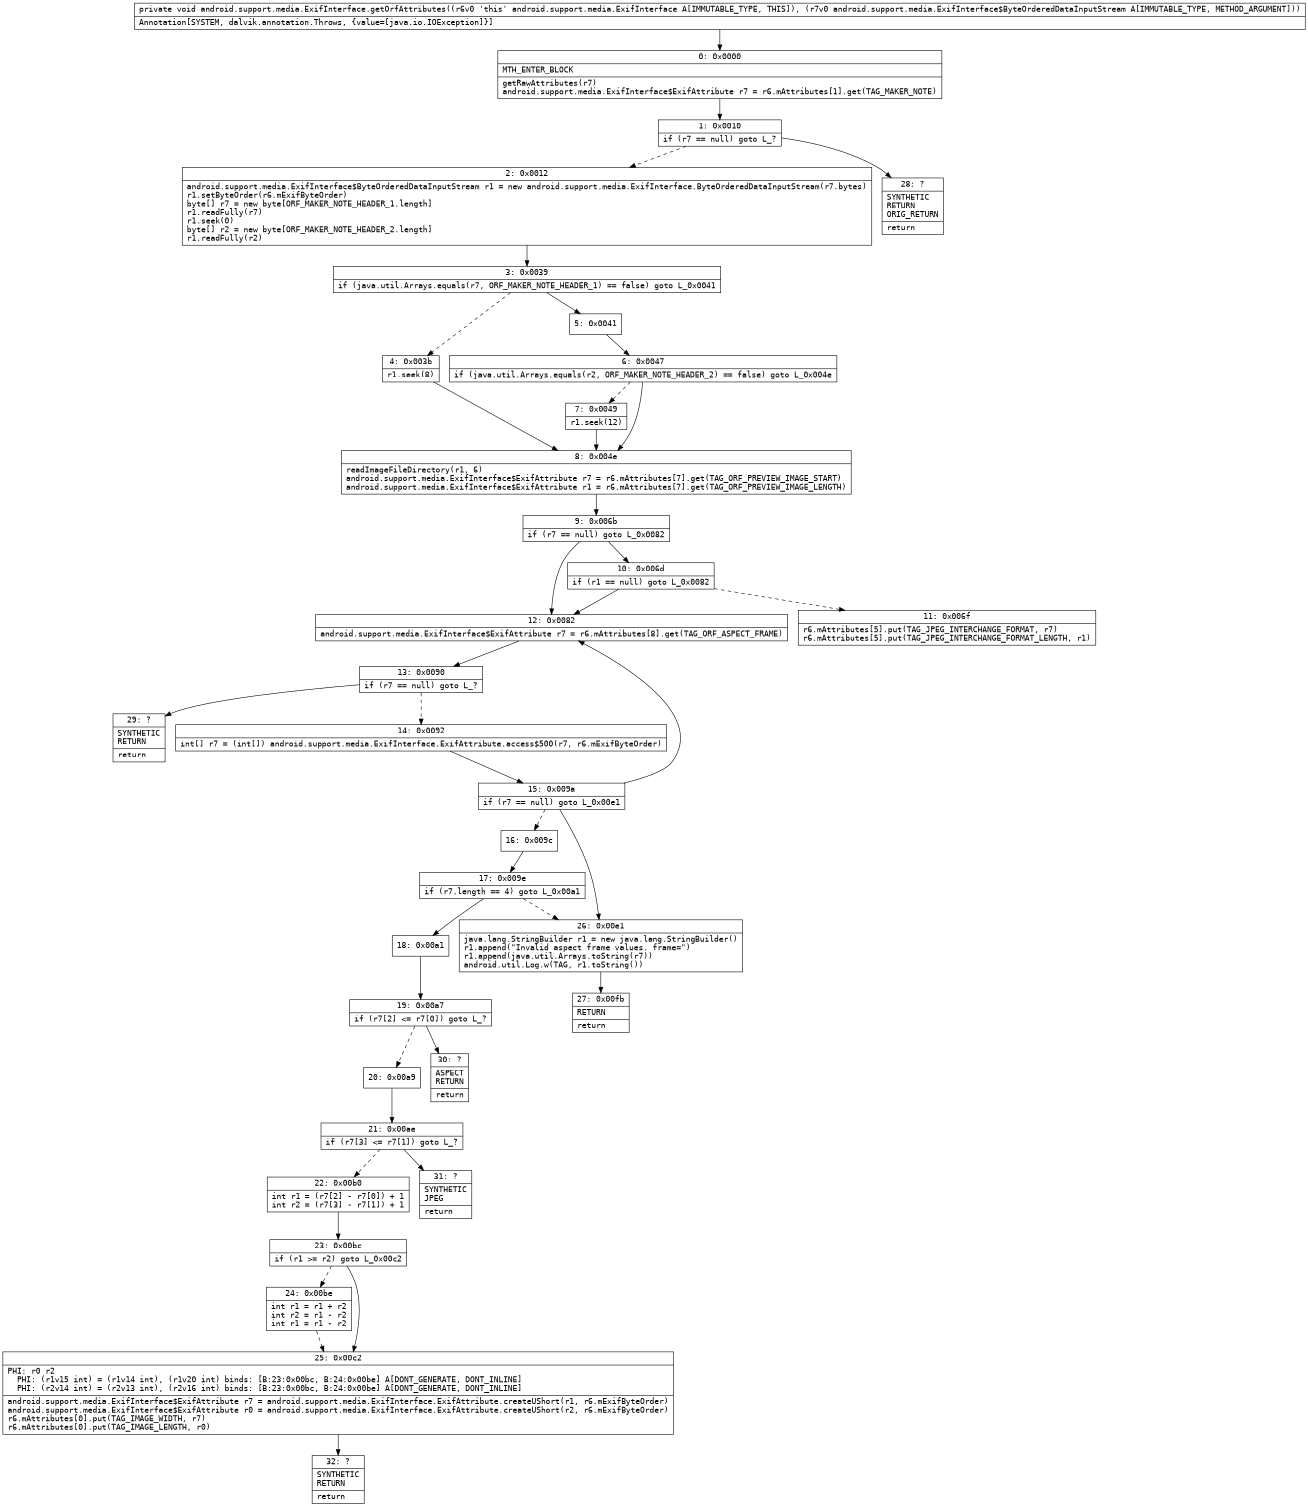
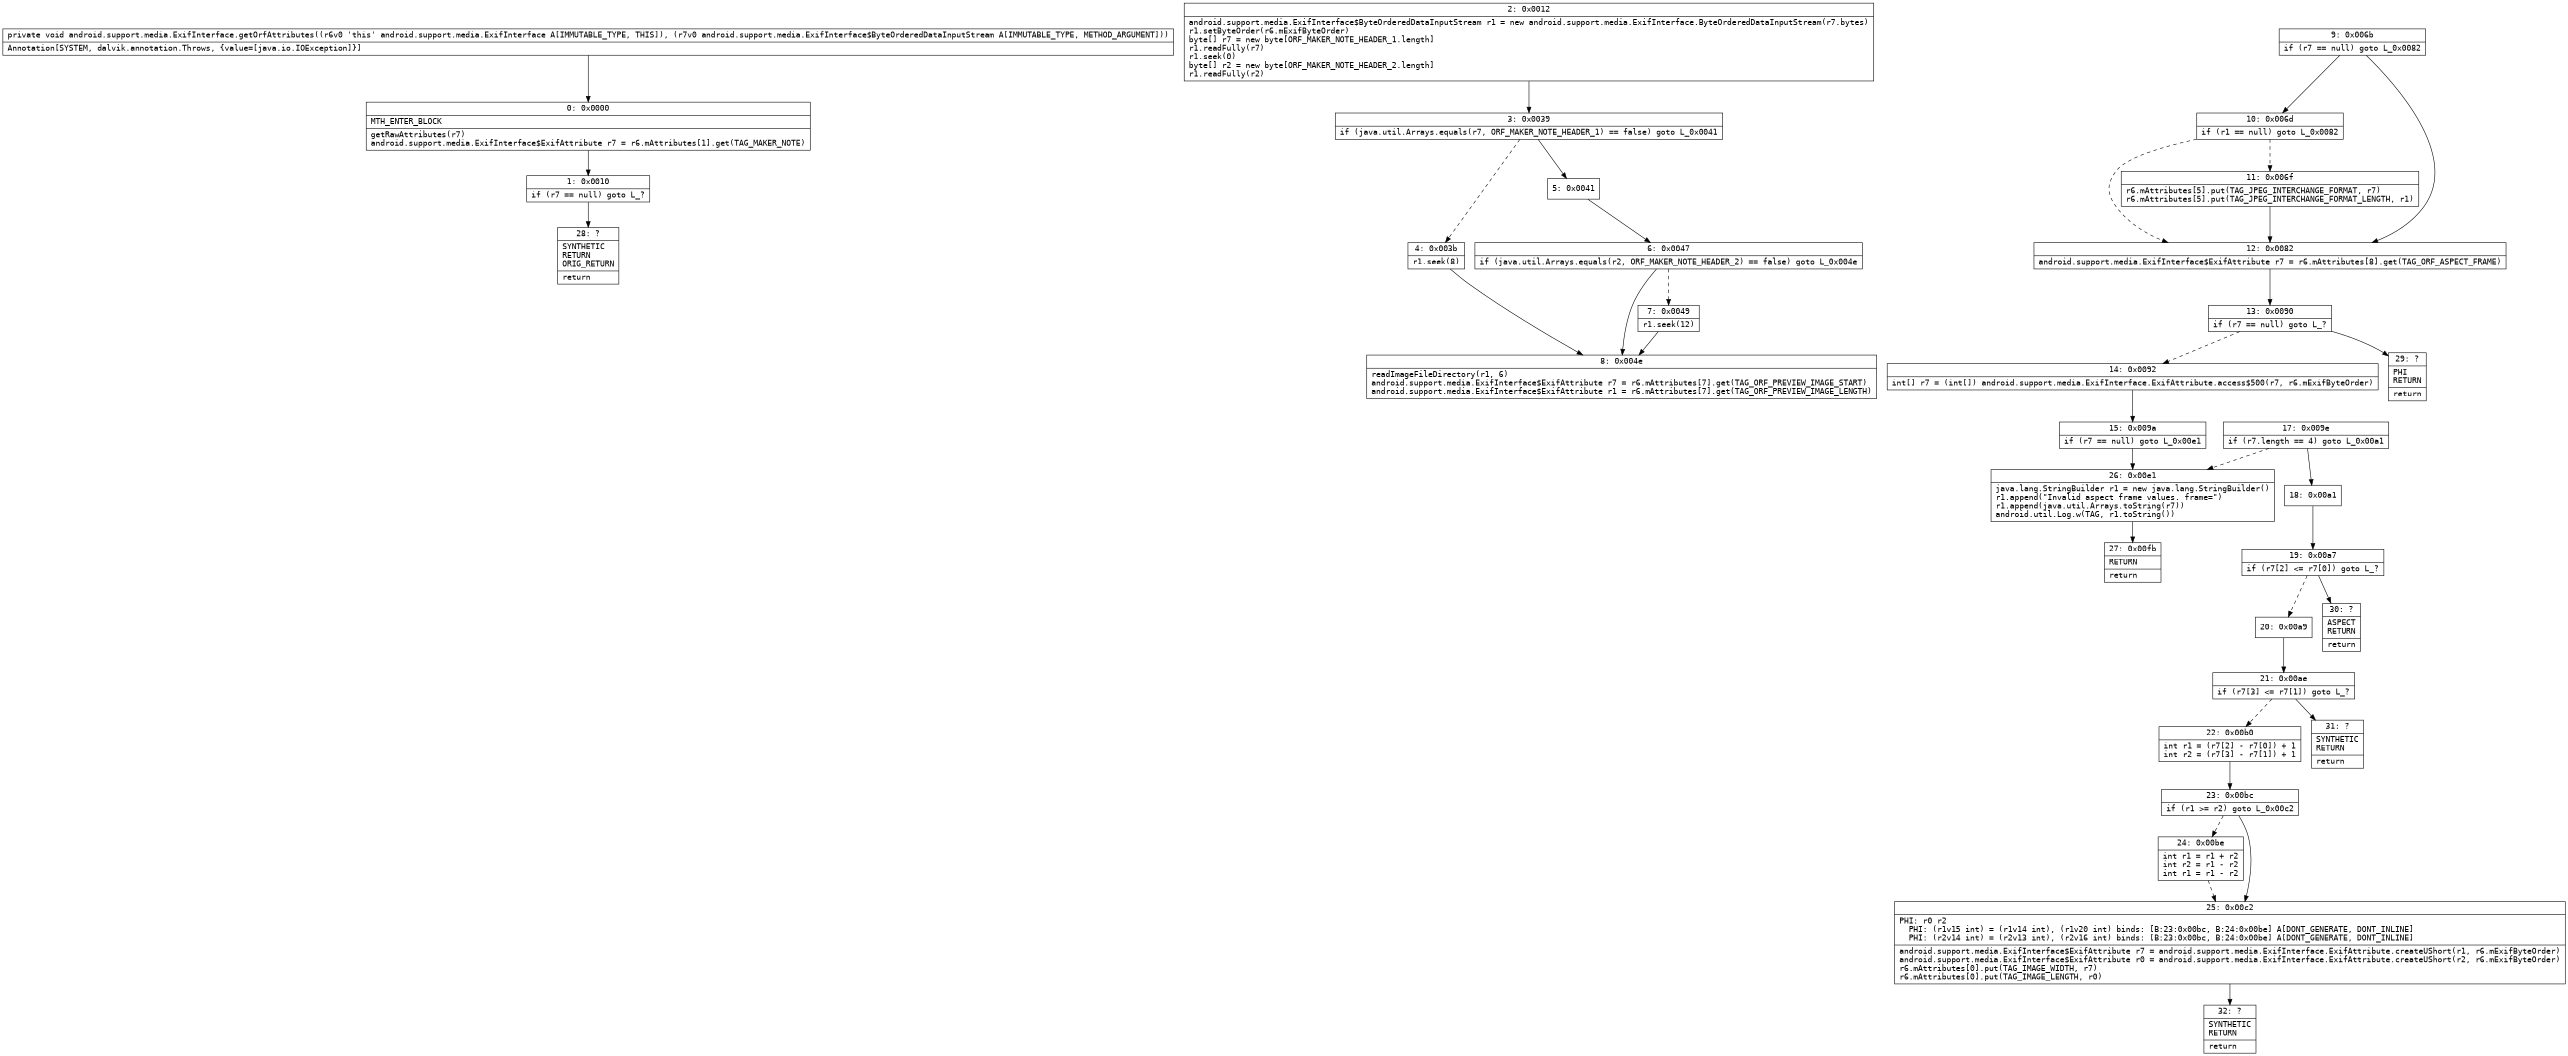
edge "1: 0x0010" -> "2: 0x0012": removed
edge "8: 0x004e" -> "9: 0x006b": removed
edge "10: 0x006d" -> "12: 0x0082": style solid -> dashed
edge "15: 0x009a" -> "12: 0x0082": now "11: 0x006f" -> "12: 0x0082"
node "29: ?": text "SYNTHETIC" -> "PHI"
node "16: 0x009c": removed
node "31: ?": text "JPEG" -> "RETURN"
